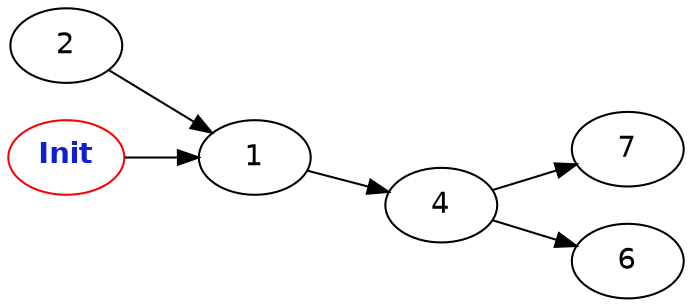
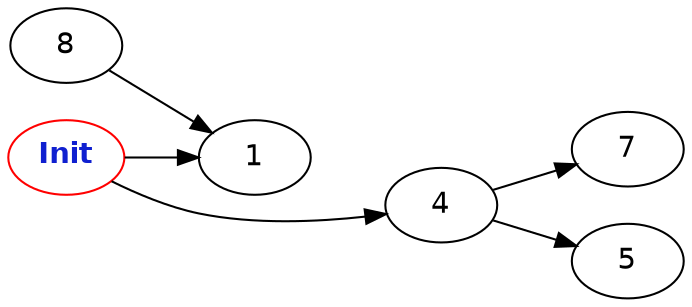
node "2": label "2" -> "8"
edge "1" -> "4": now "Init" -> "4"
node "6": label "6" -> "5"
